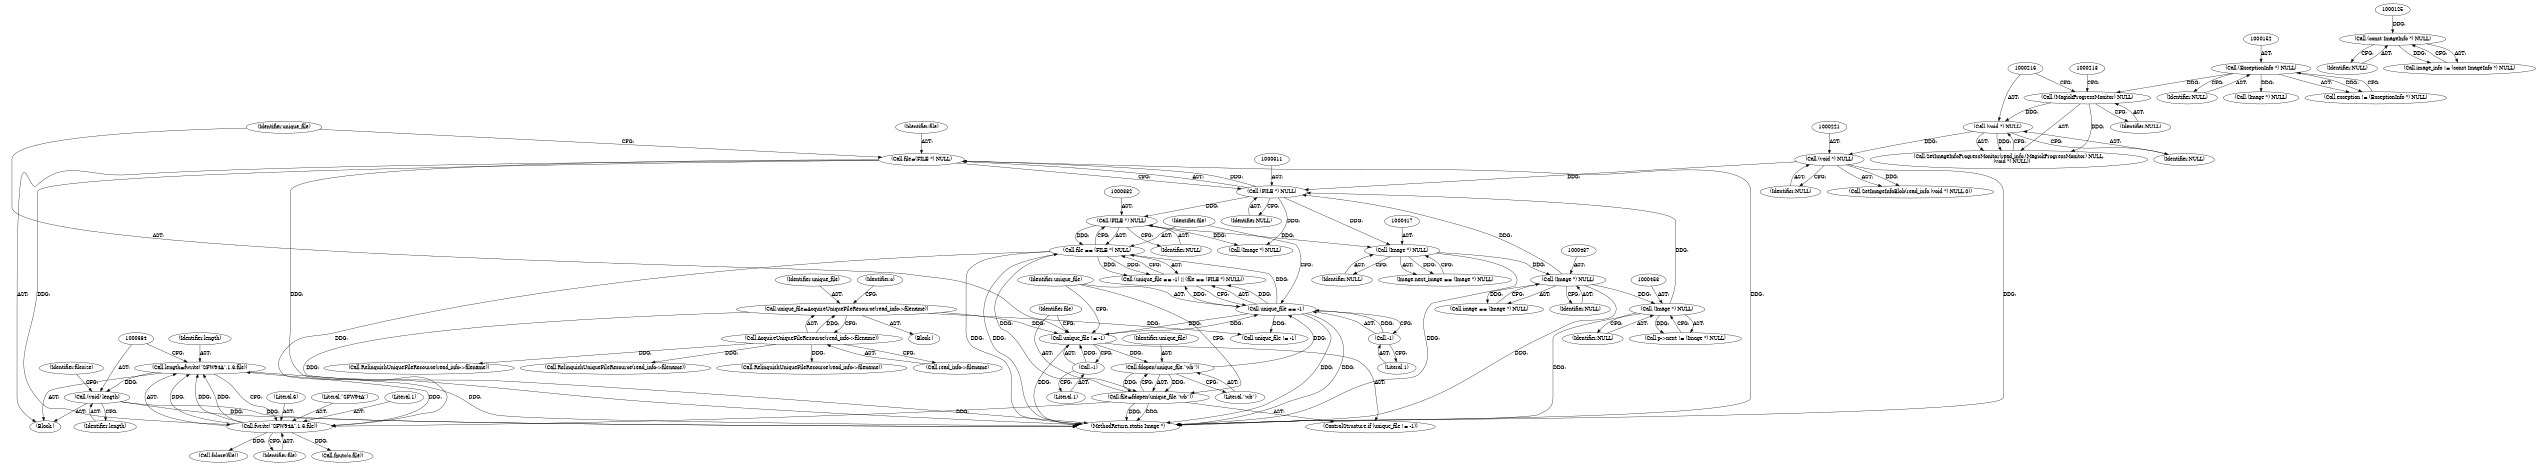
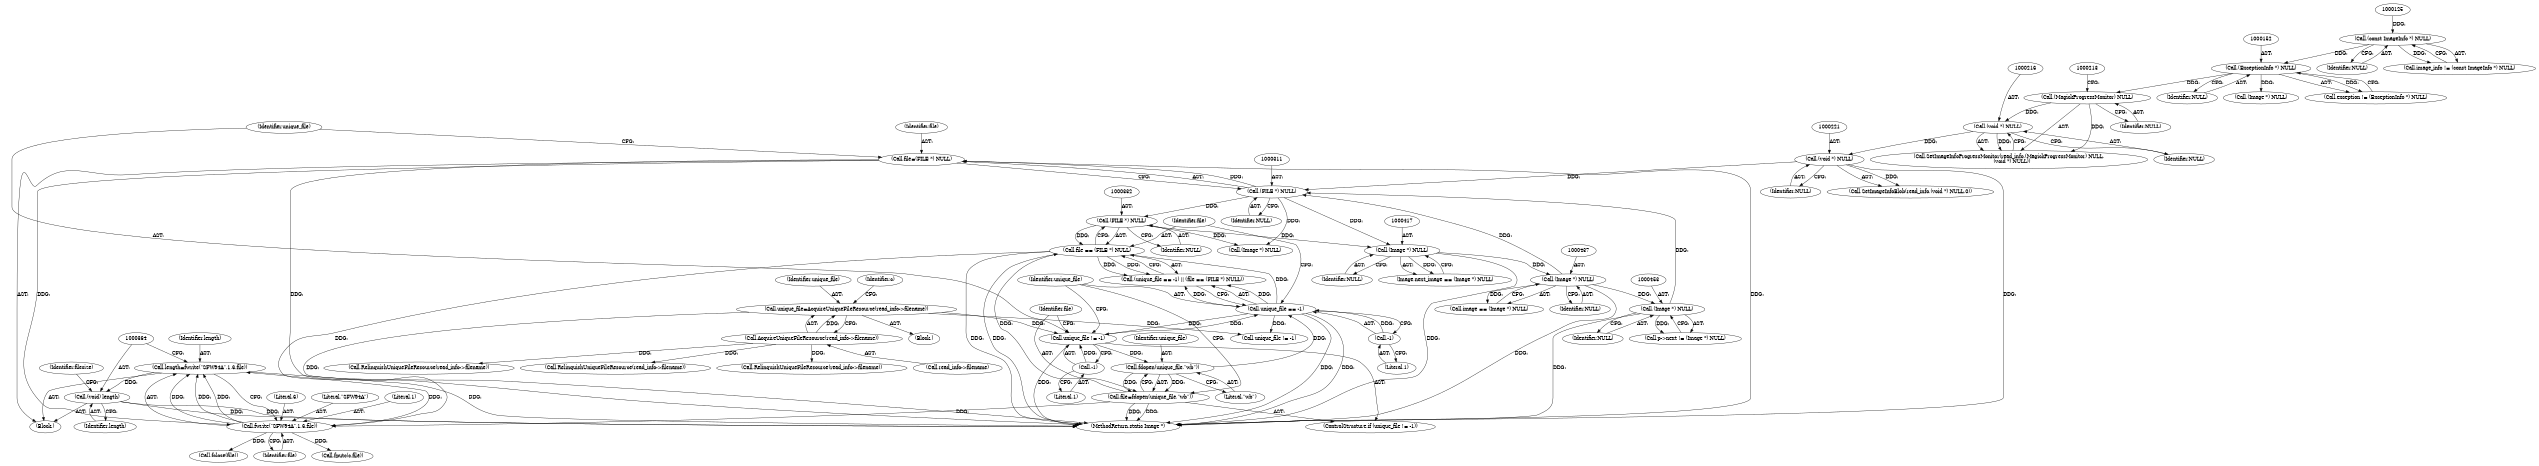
edge "(Call,(const ImageInfo *) NULL)" -> "(Call,(ExceptionInfo *) NULL)": added, label "DDG:"
edge "1000216" -> "(Call,(MagickProgressMonitor) NULL)": removed, label "CFG:"
edge "(Call,AcquireUniqueFileResource(read_info->filename))" -> "(Call,read_info->filename)": removed, label "CFG:"
